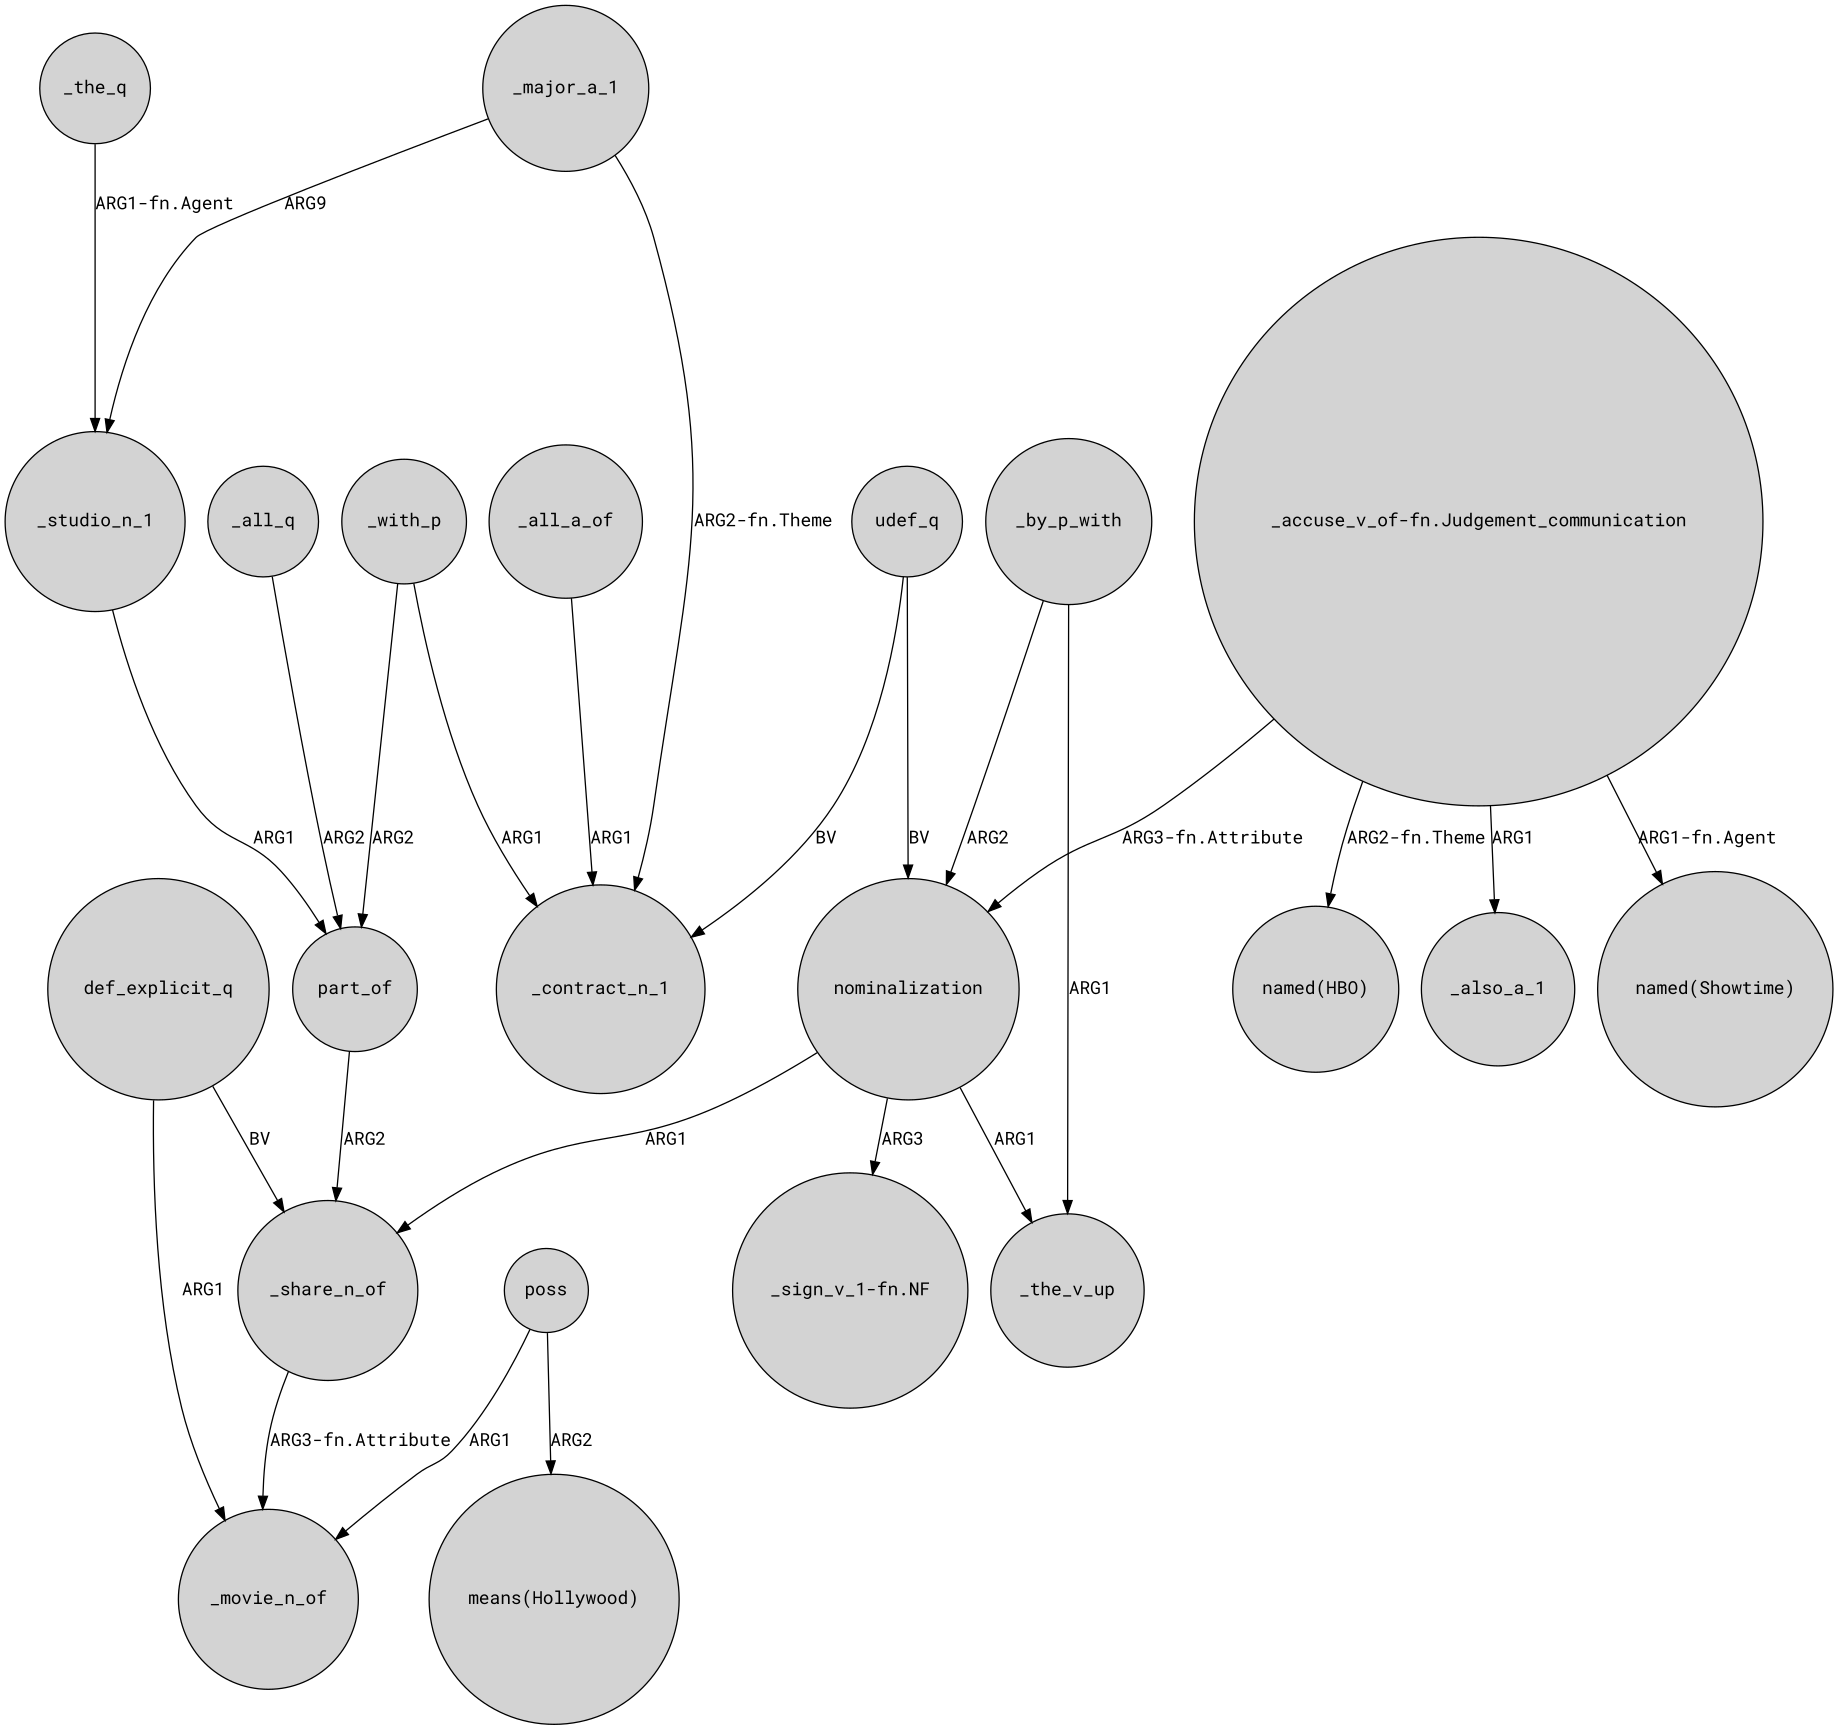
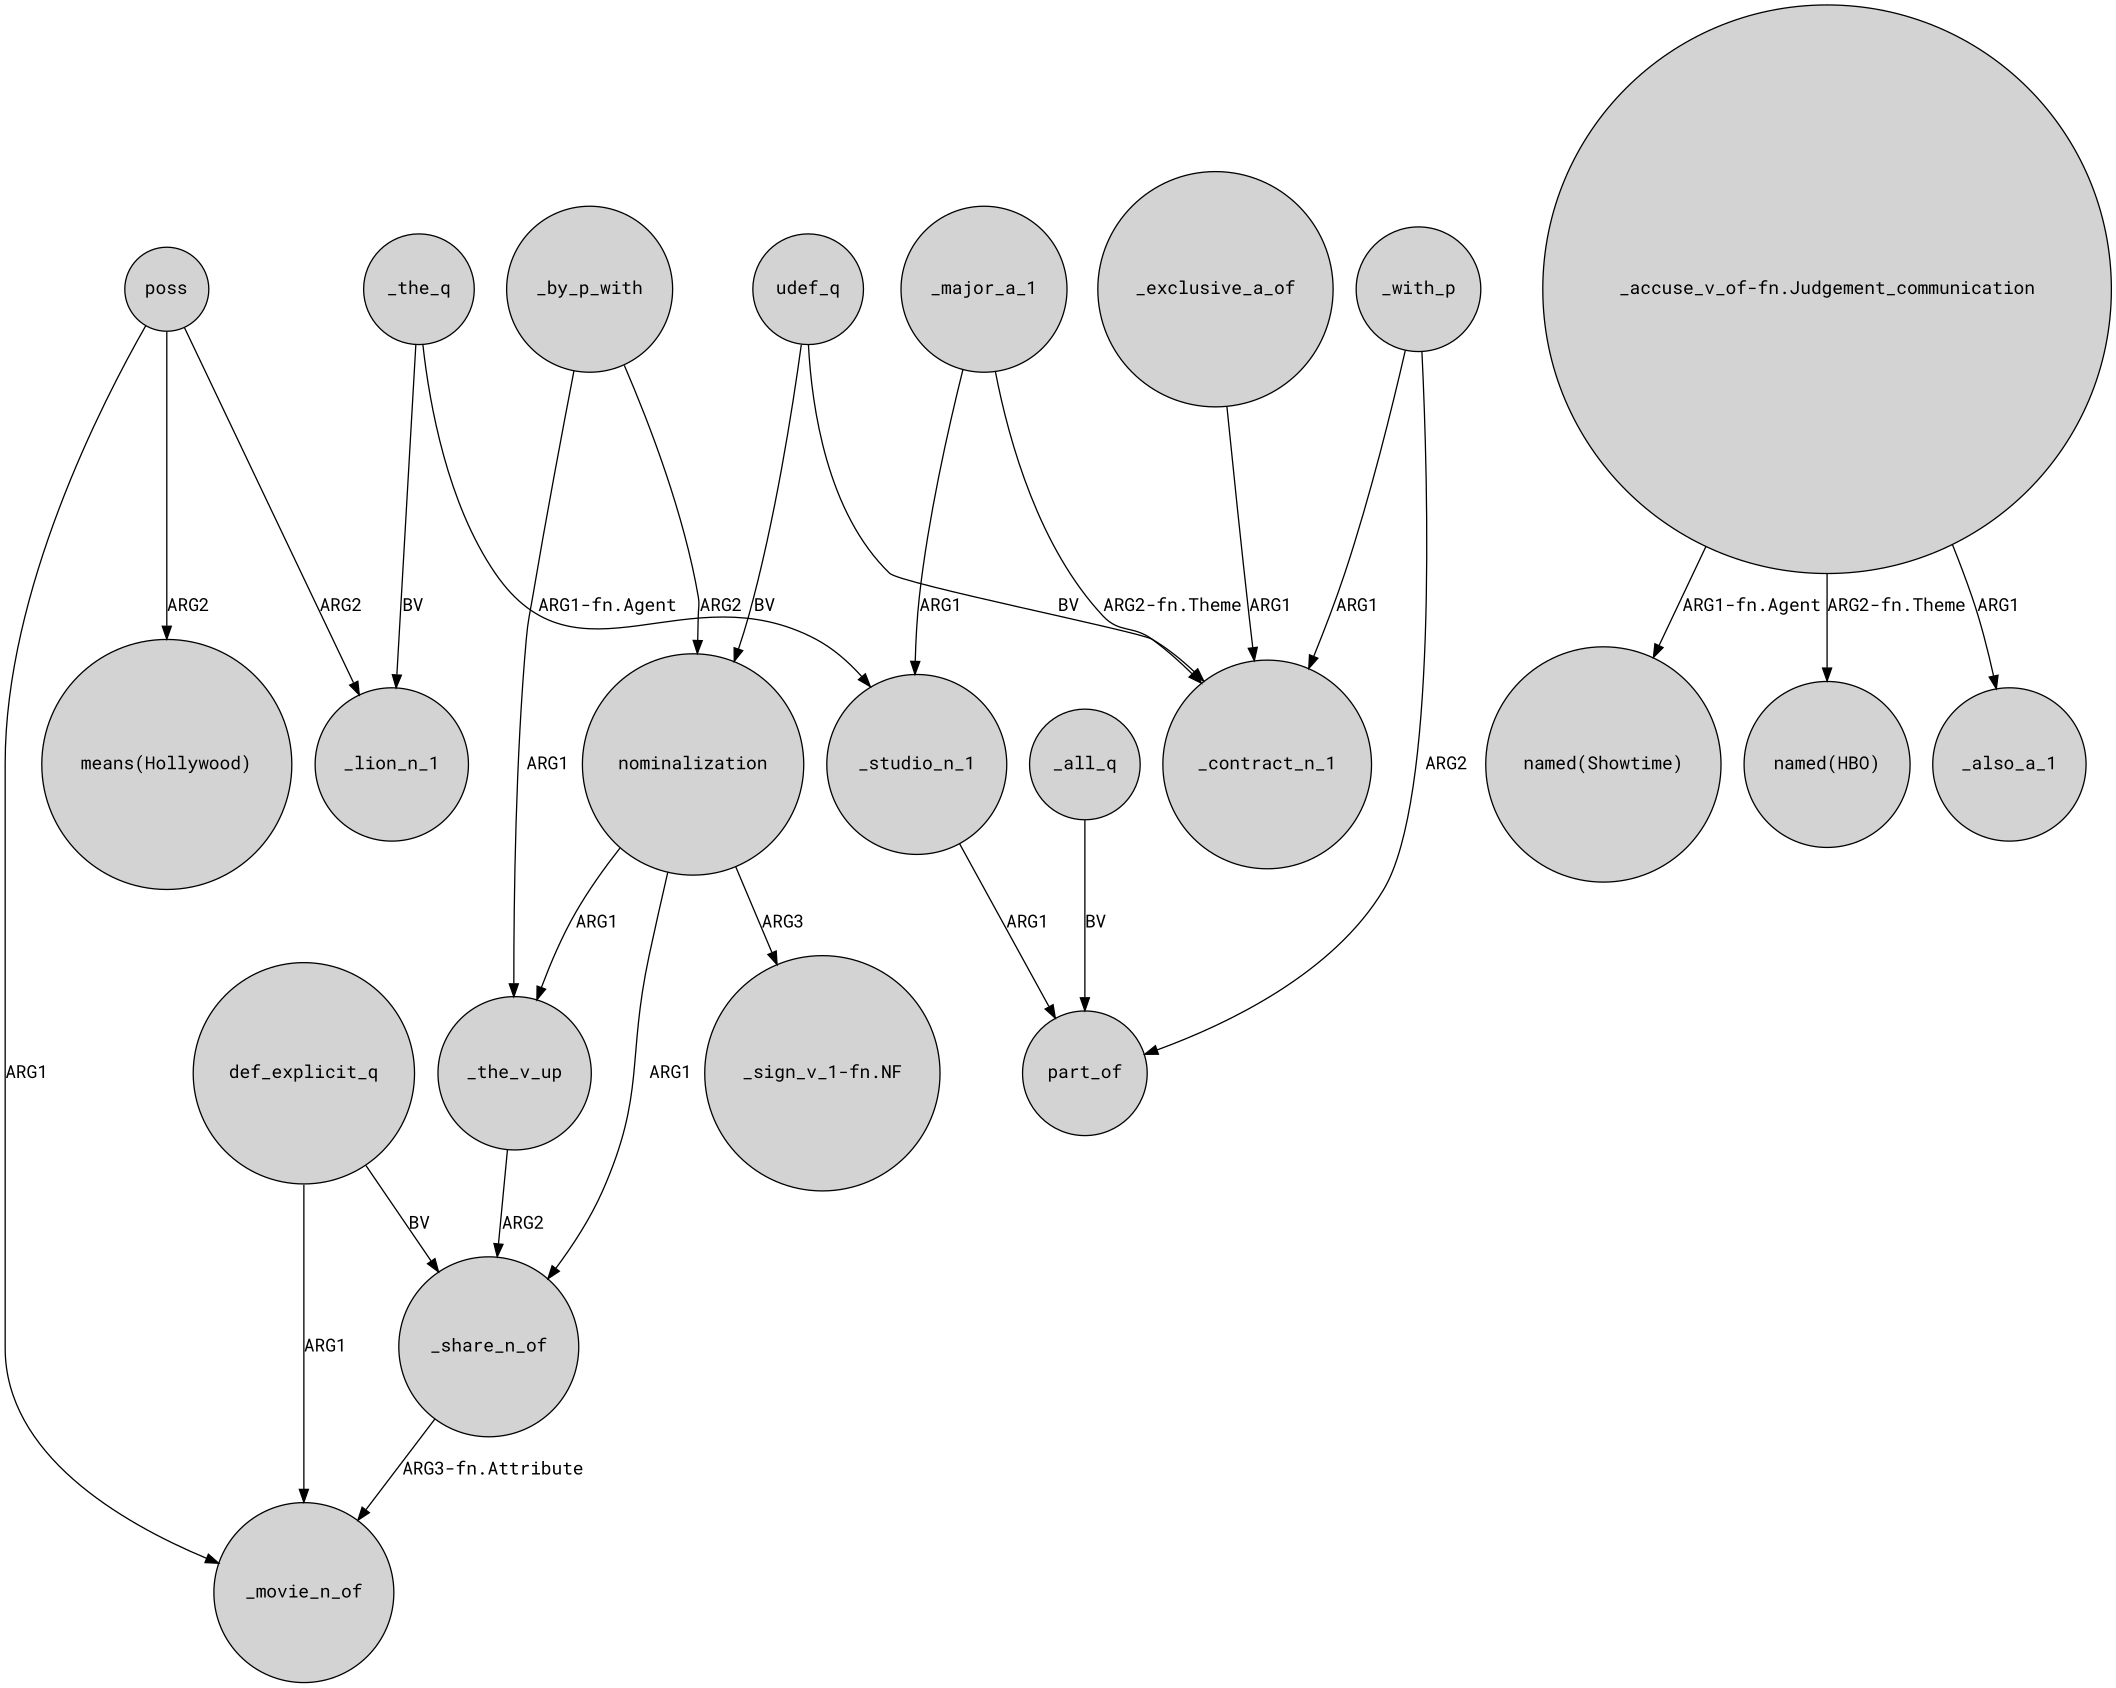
edge "_major_a_1" -> "_studio_n_1": label "ARG9" -> "ARG1"
node "_all_a_of": label "_all_a_of" -> "_exclusive_a_of"
node "_lion_n_1": added
edge "_accuse_v_of-fn.Judgement_communication" -> "nominalization": removed, label "ARG3-fn.Attribute"
edge "_all_q" -> "part_of": label "ARG2" -> "BV"
edge "part_of" -> "_share_n_of": now "_the_v_up" -> "_share_n_of"
